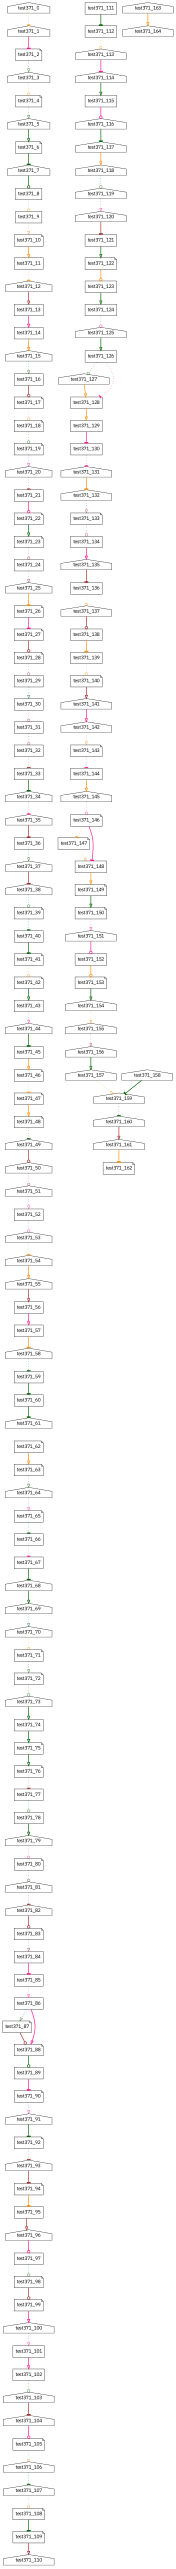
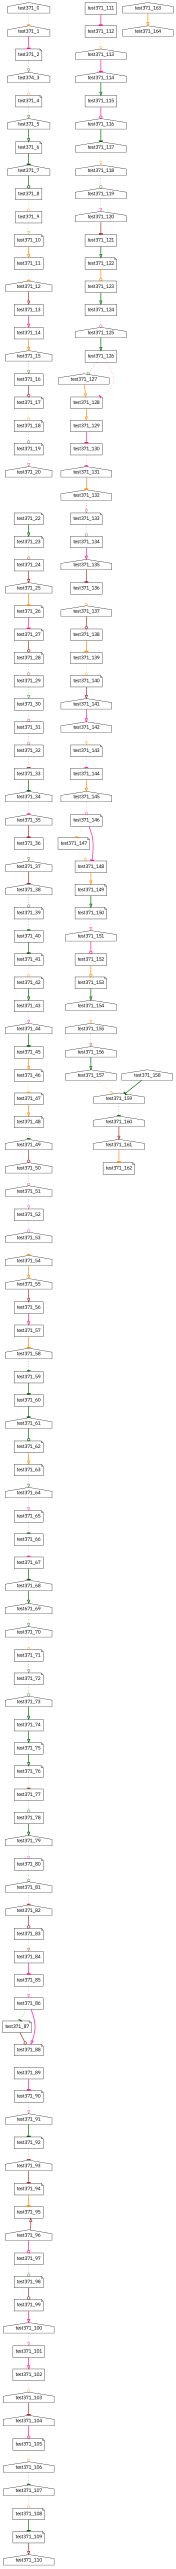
edge "test371_111" -> "test371_112": color darkgreen -> deeppink
node "test371_3": label "test371_3" -> "test374_3"
edge "test371_117" -> "test371_118": style bold -> dotted
node "test371_21": removed
edge "test371_24" -> "test371_25": style dotted -> bold
edge "test371_61" -> "test371_62": added
node "test371_69": label "test371_69" -> "test671_69"
edge "test371_86" -> "test371_87": arrowhead onormal -> tee
edge "test371_88" -> "test371_89": removed
edge "test371_95" -> "test371_96": reversed
edge "test371_102" -> "test371_103": color darkgreen -> darkorange
